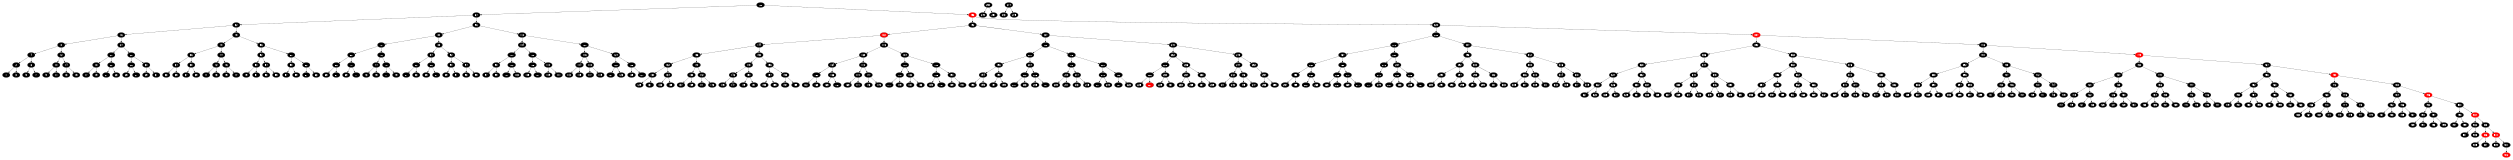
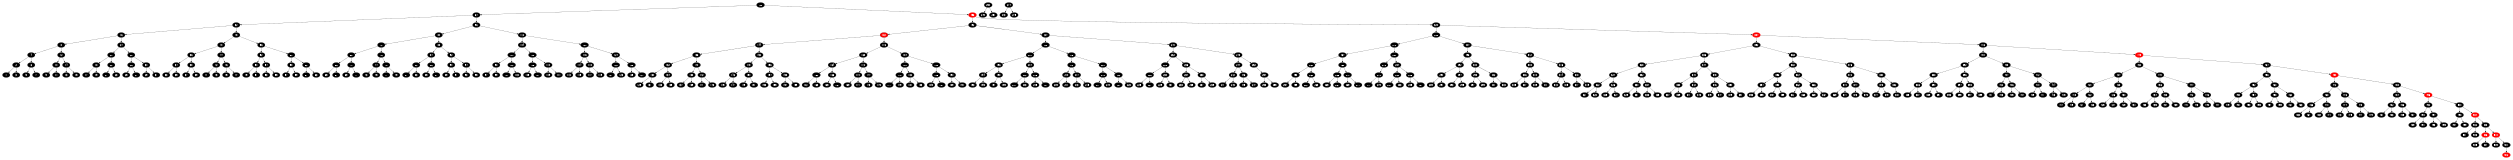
node "227": fillcolor red -> black
